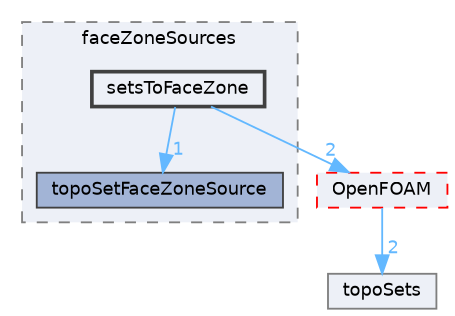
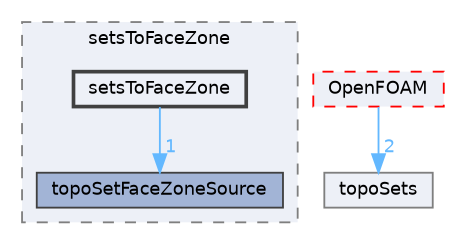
cluster "faceZoneSources": label "faceZoneSources" -> "setsToFaceZone"
edge "setsToFaceZone" -> "OpenFOAM": removed
